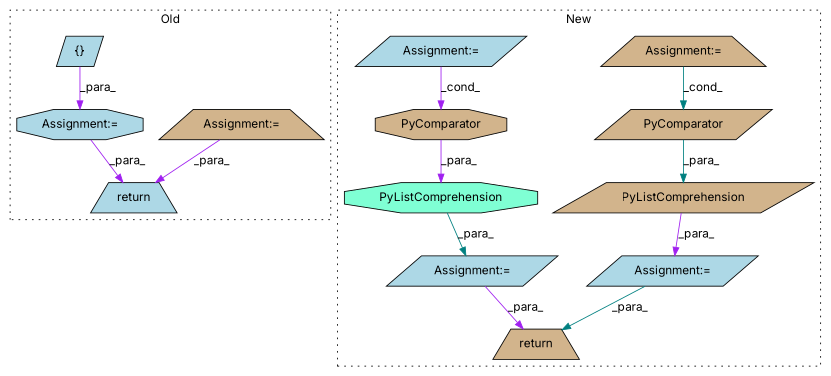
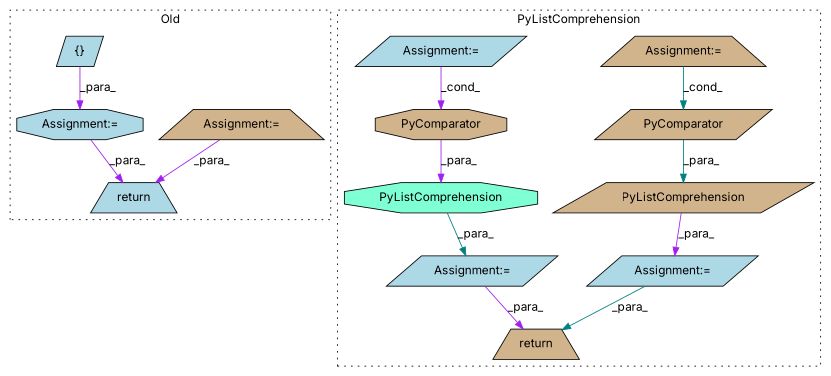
cluster "New": label "New" -> "PyListComprehension"
